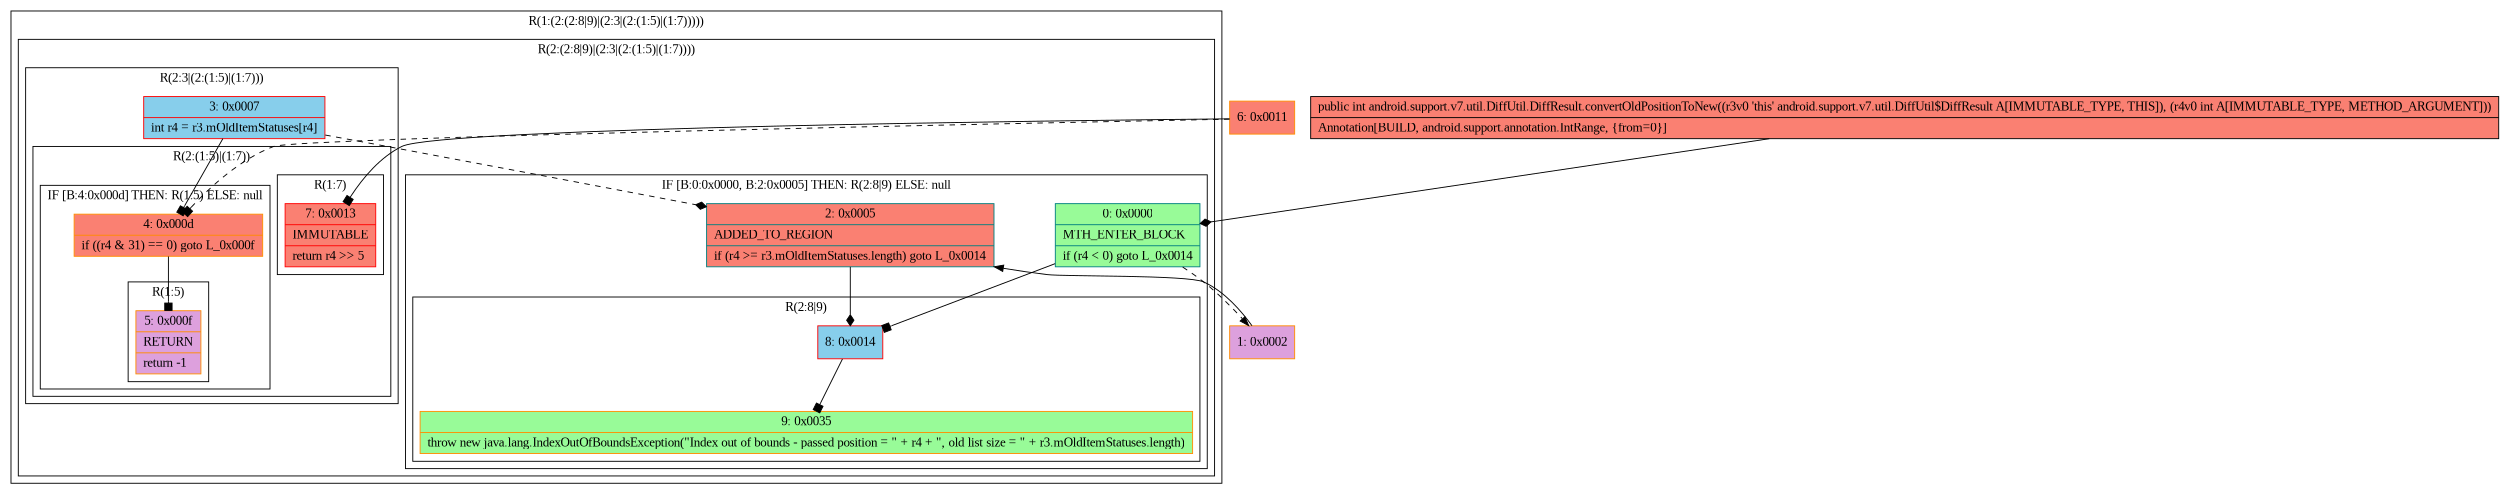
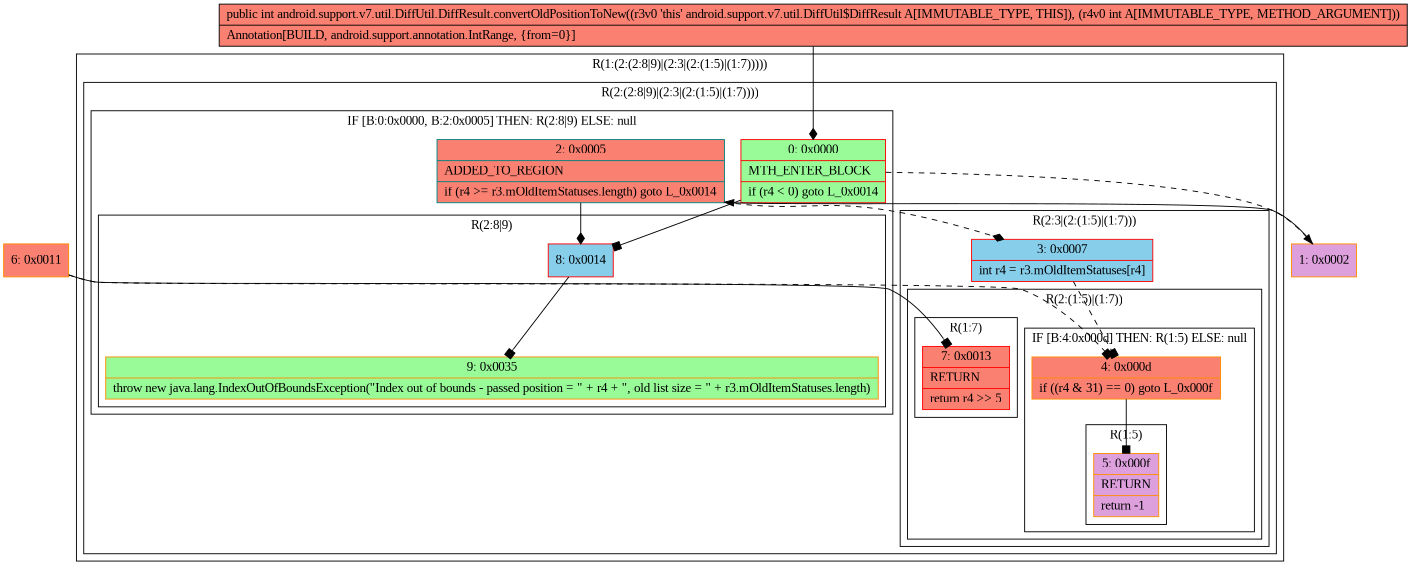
edge "3: 0x0007" -> "2: 0x0005": reversed
edge "3: 0x0007" -> "4: 0x000d": style solid -> dashed
node "7: 0x0013": text "IMMUTABLE" -> "RETURN"
node "0: 0x0000": color teal -> red
